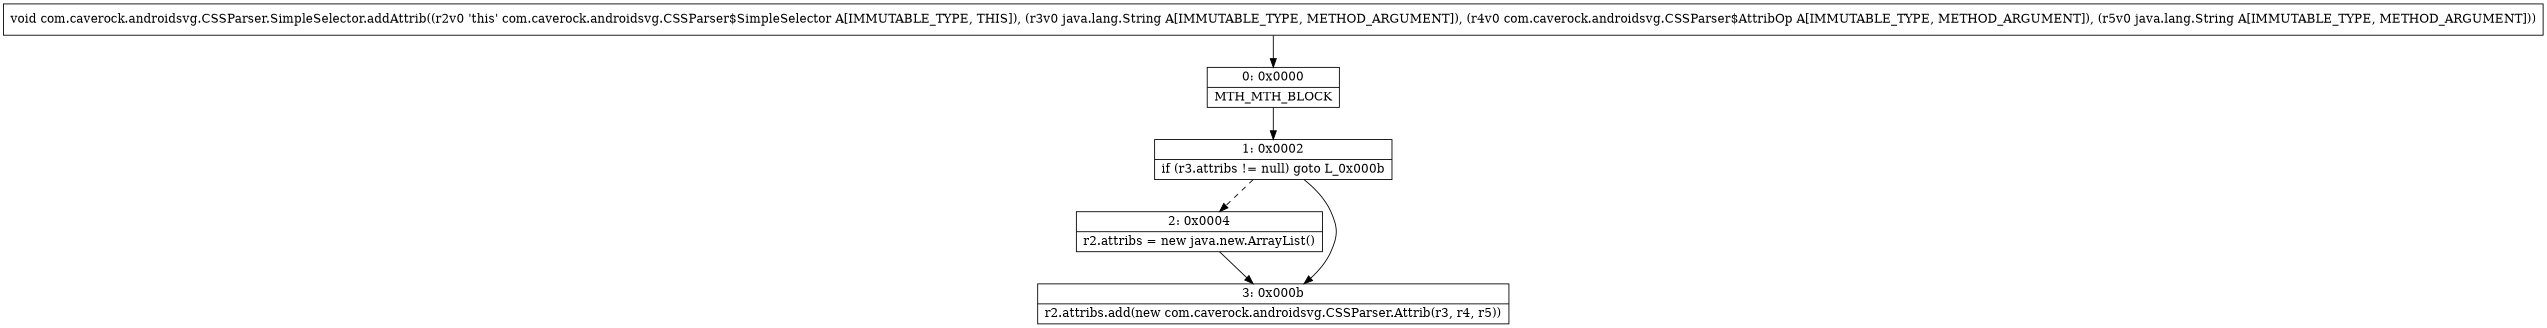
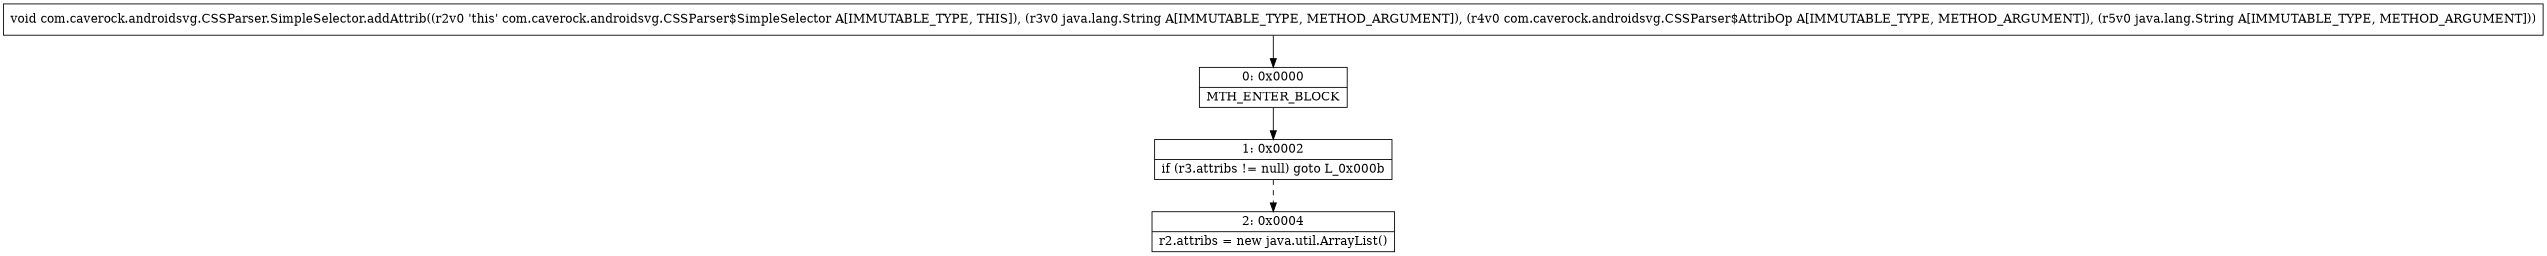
node "0: 0x0000": text "MTH_MTH_BLOCK" -> "MTH_ENTER_BLOCK"
node "2: 0x0004": text "r2.attribs = new java.new.ArrayList()" -> "r2.attribs = new java.util.ArrayList()"
node "3: 0x000b": removed
